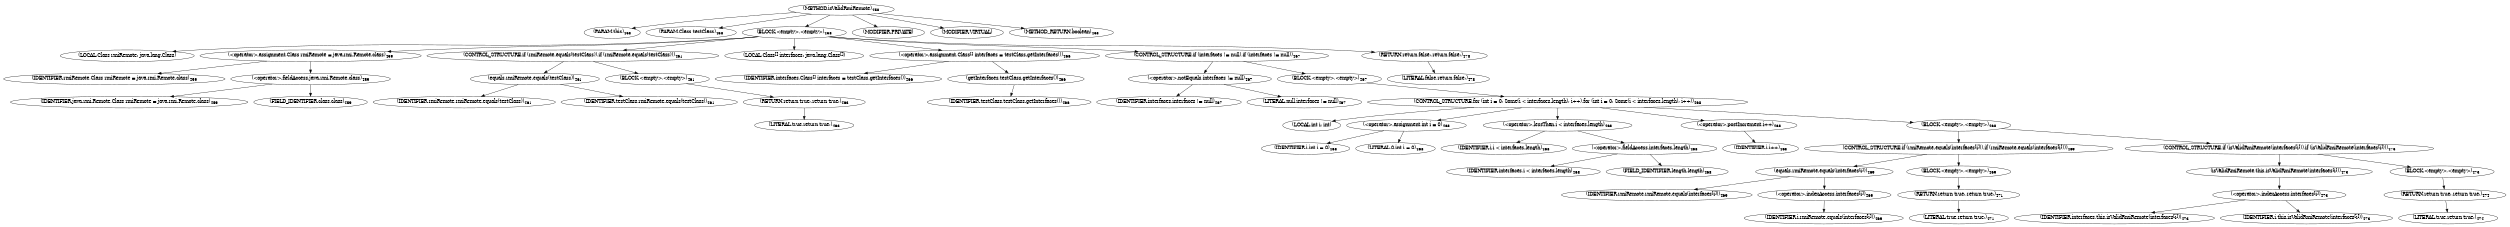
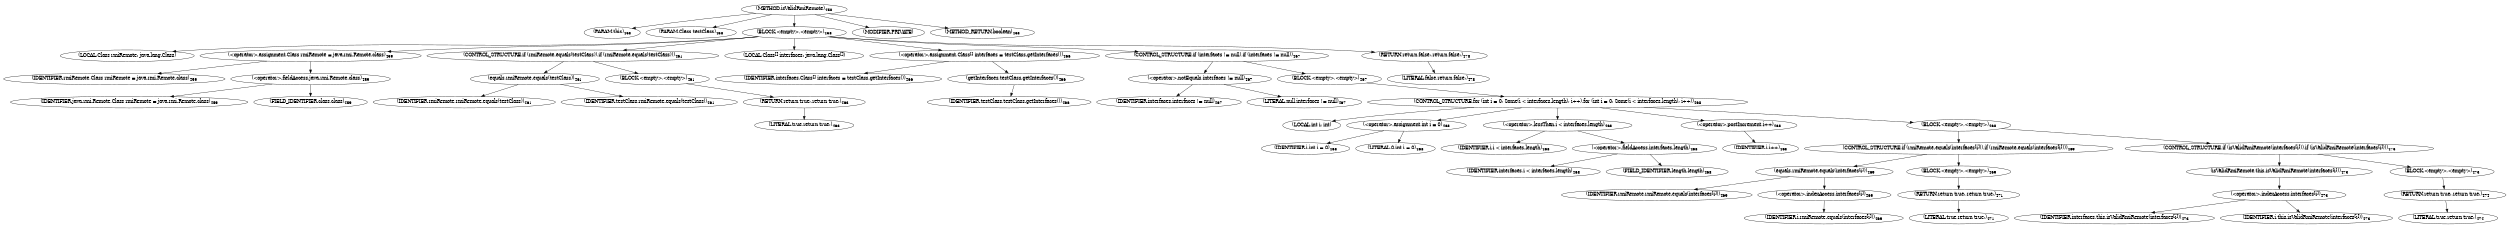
node "(MODIFIER,VIRTUAL)": removed
